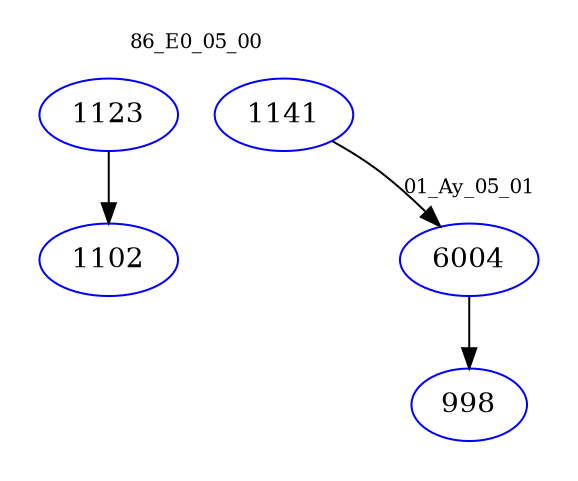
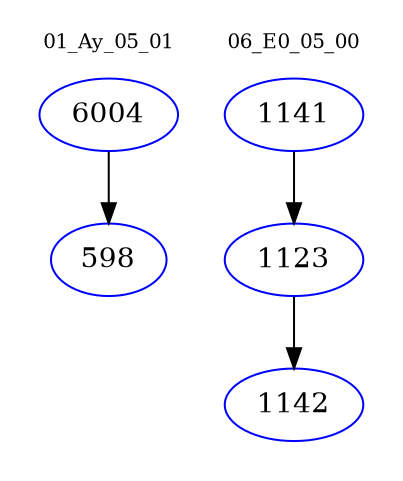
cluster "86_E0_05_00": label "86_E0_05_00" -> "06_E0_05_00"
edge "1141" -> "6004": now "1141" -> "1123"
node "1102": label "1102" -> "1142"
node "998": label "998" -> "598"
